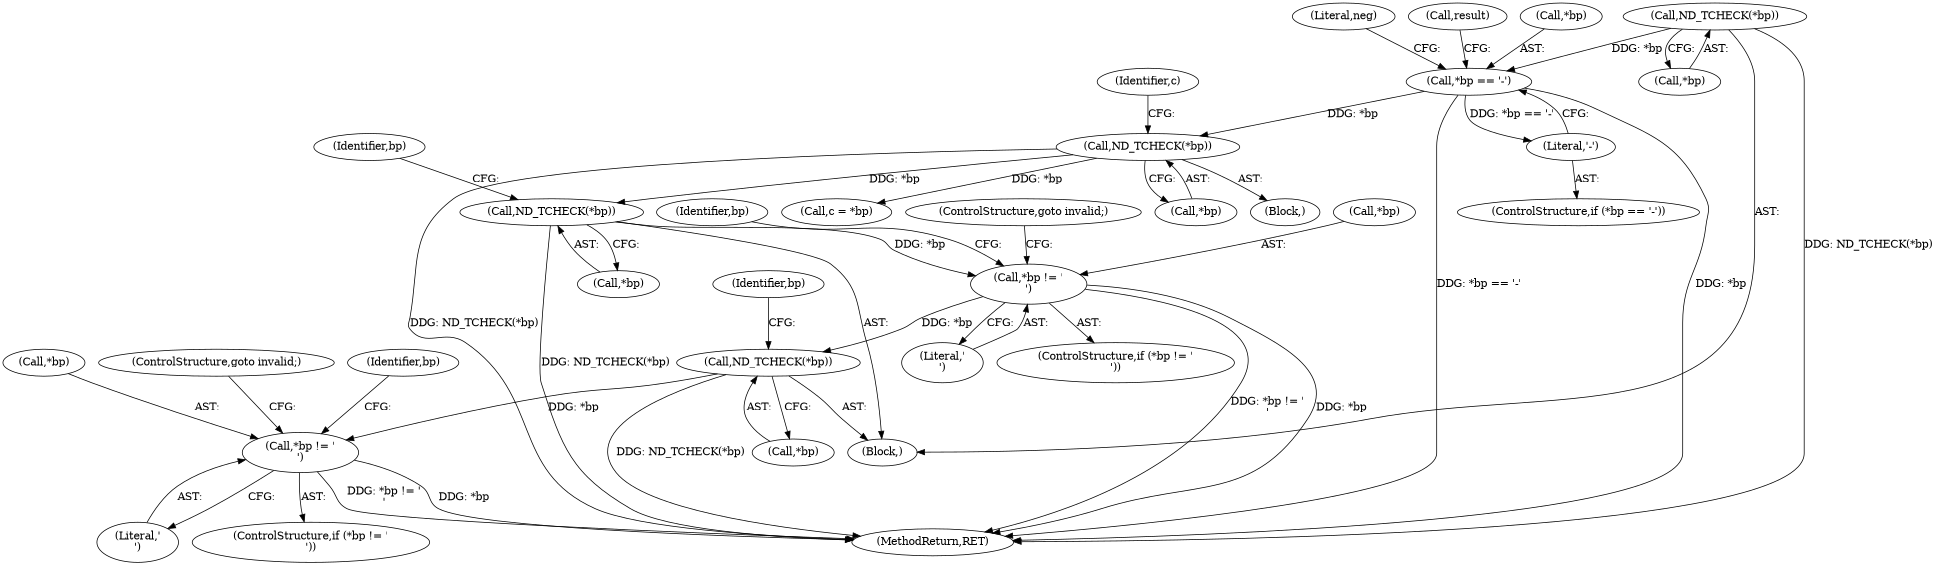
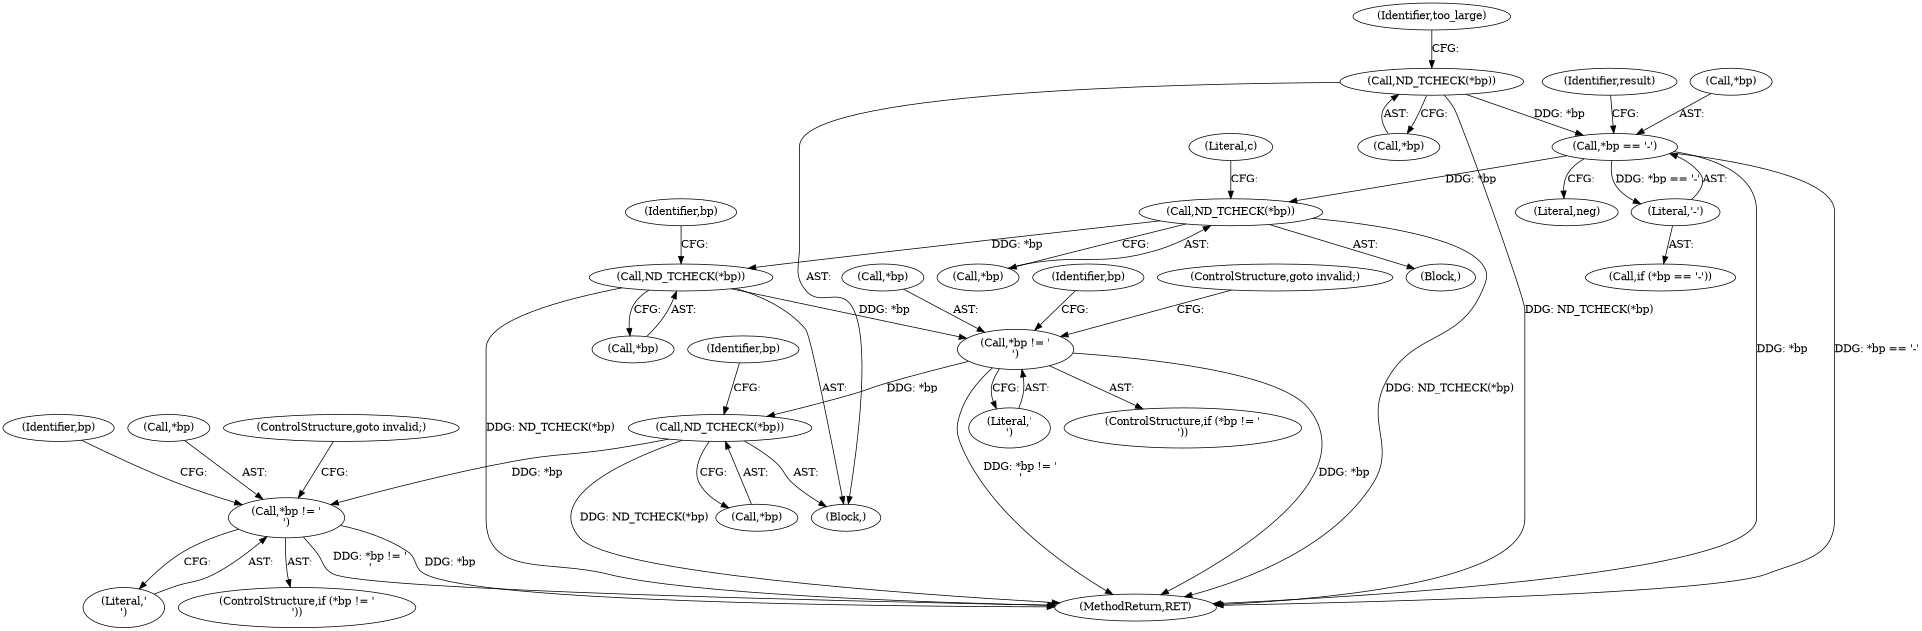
node "(Identifier,too_large)": added
node "(Call,result)": label "(Call,result)" -> "(Identifier,result)"
edge "(Literal,neg)" -> "(Call,*bp == '-')": reversed
node "(Identifier,c)": label "(Identifier,c)" -> "(Literal,c)"
edge "(Literal,'-')" -> "(Call,*bp == '-')": label "CFG: " -> "AST: "
node "(Call,c = *bp)": removed
node "(ControlStructure,if (*bp == '-'))": label "(ControlStructure,if (*bp == '-'))" -> "(Call,if (*bp == '-'))"
